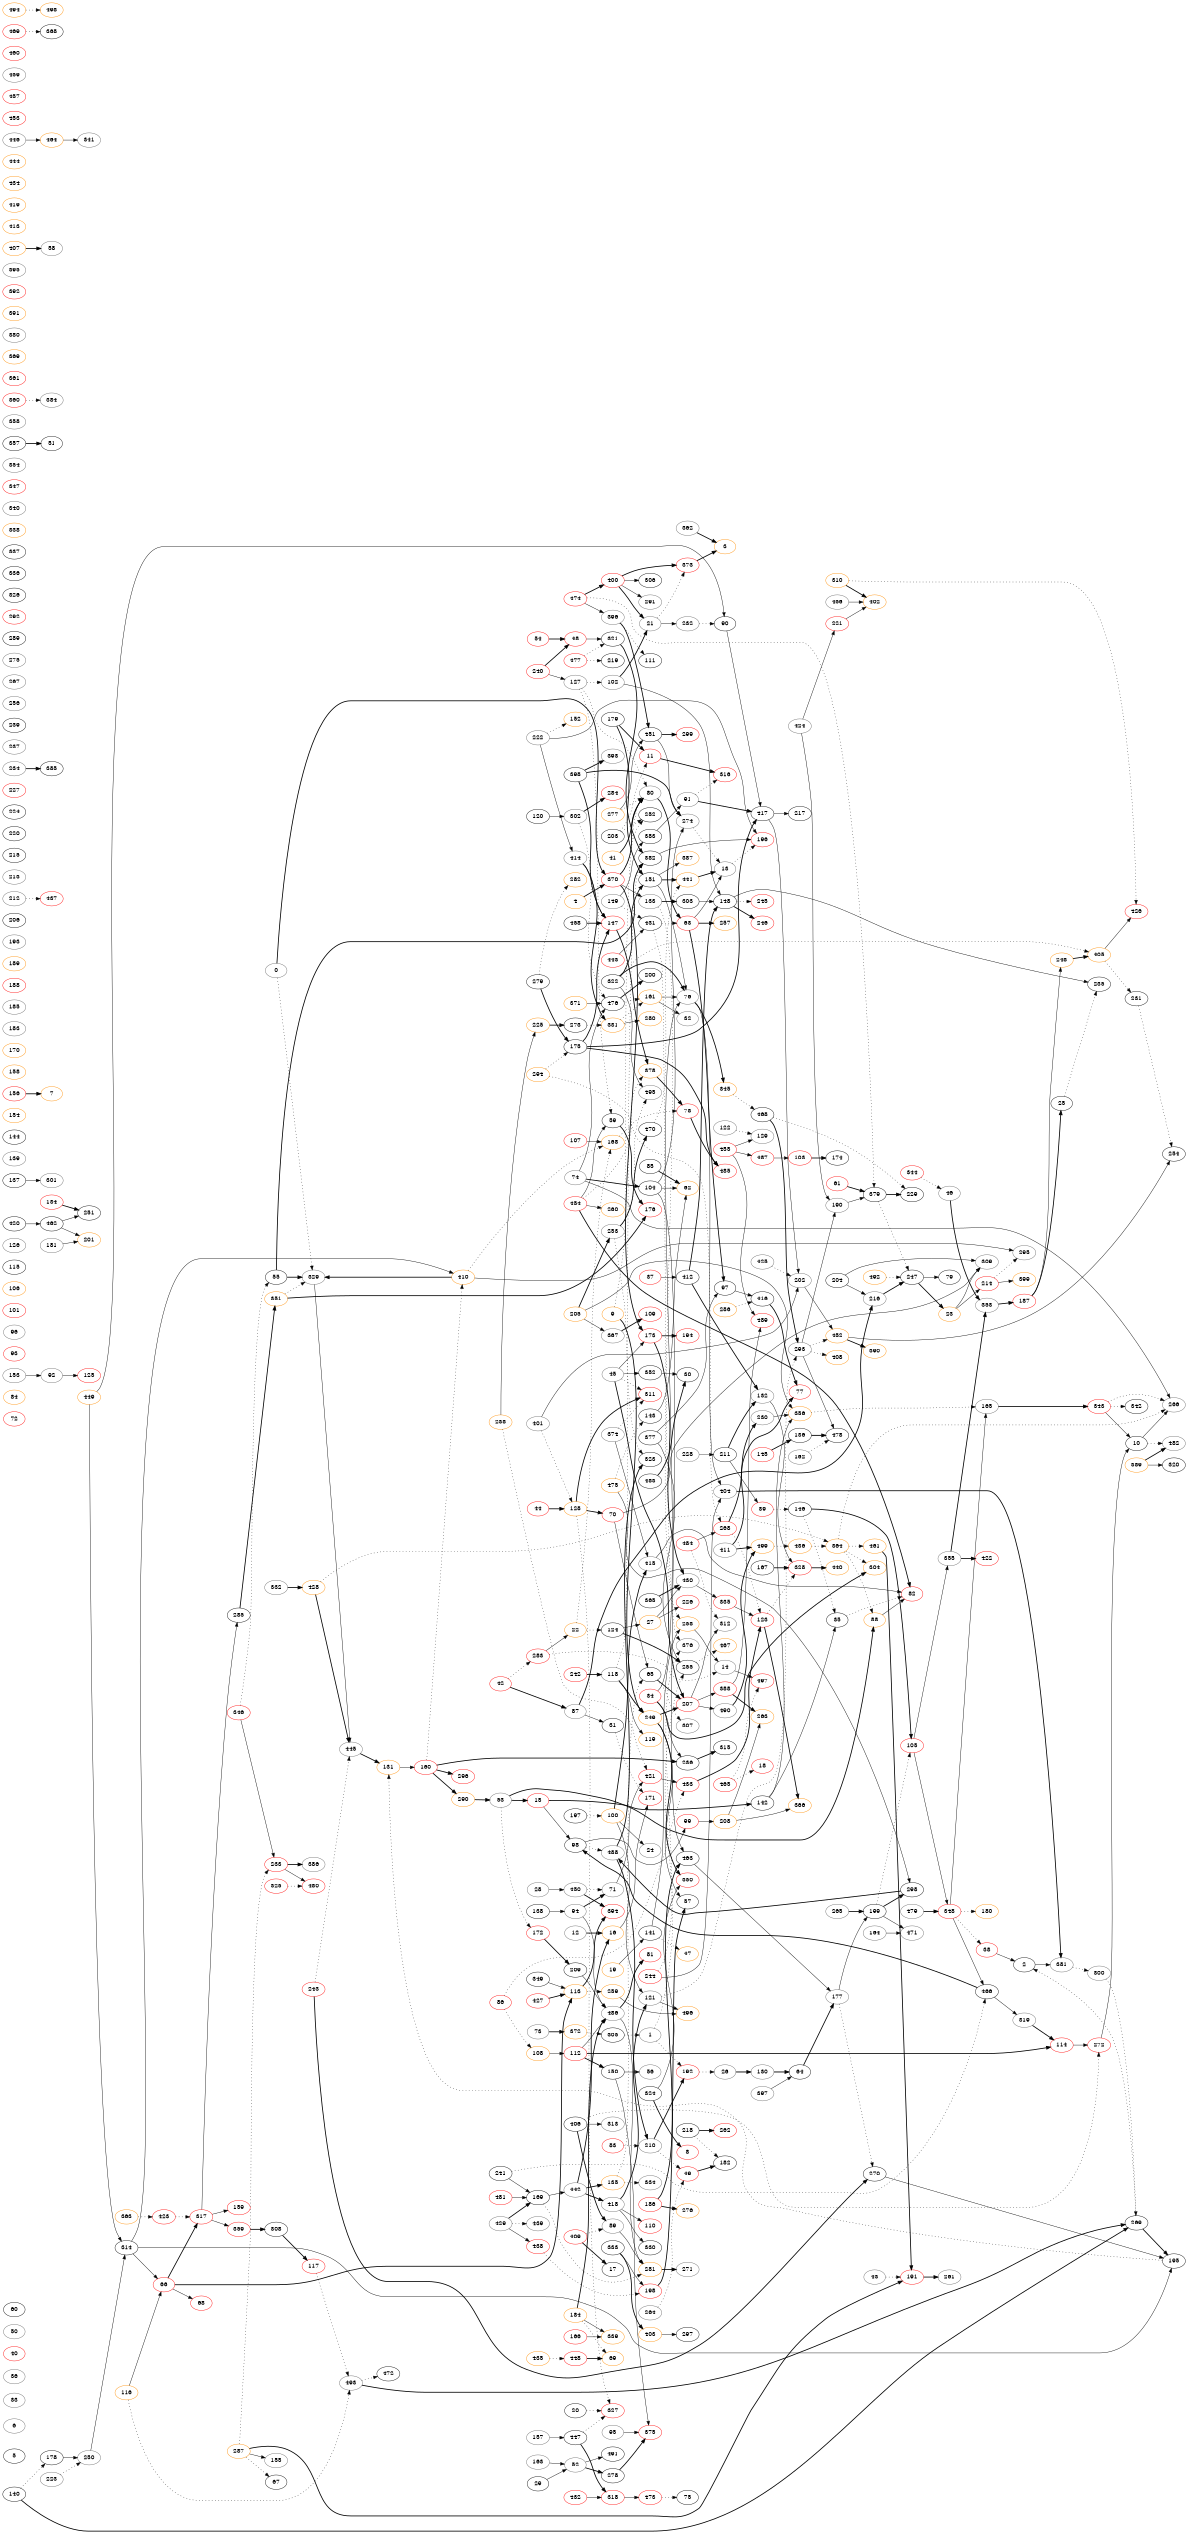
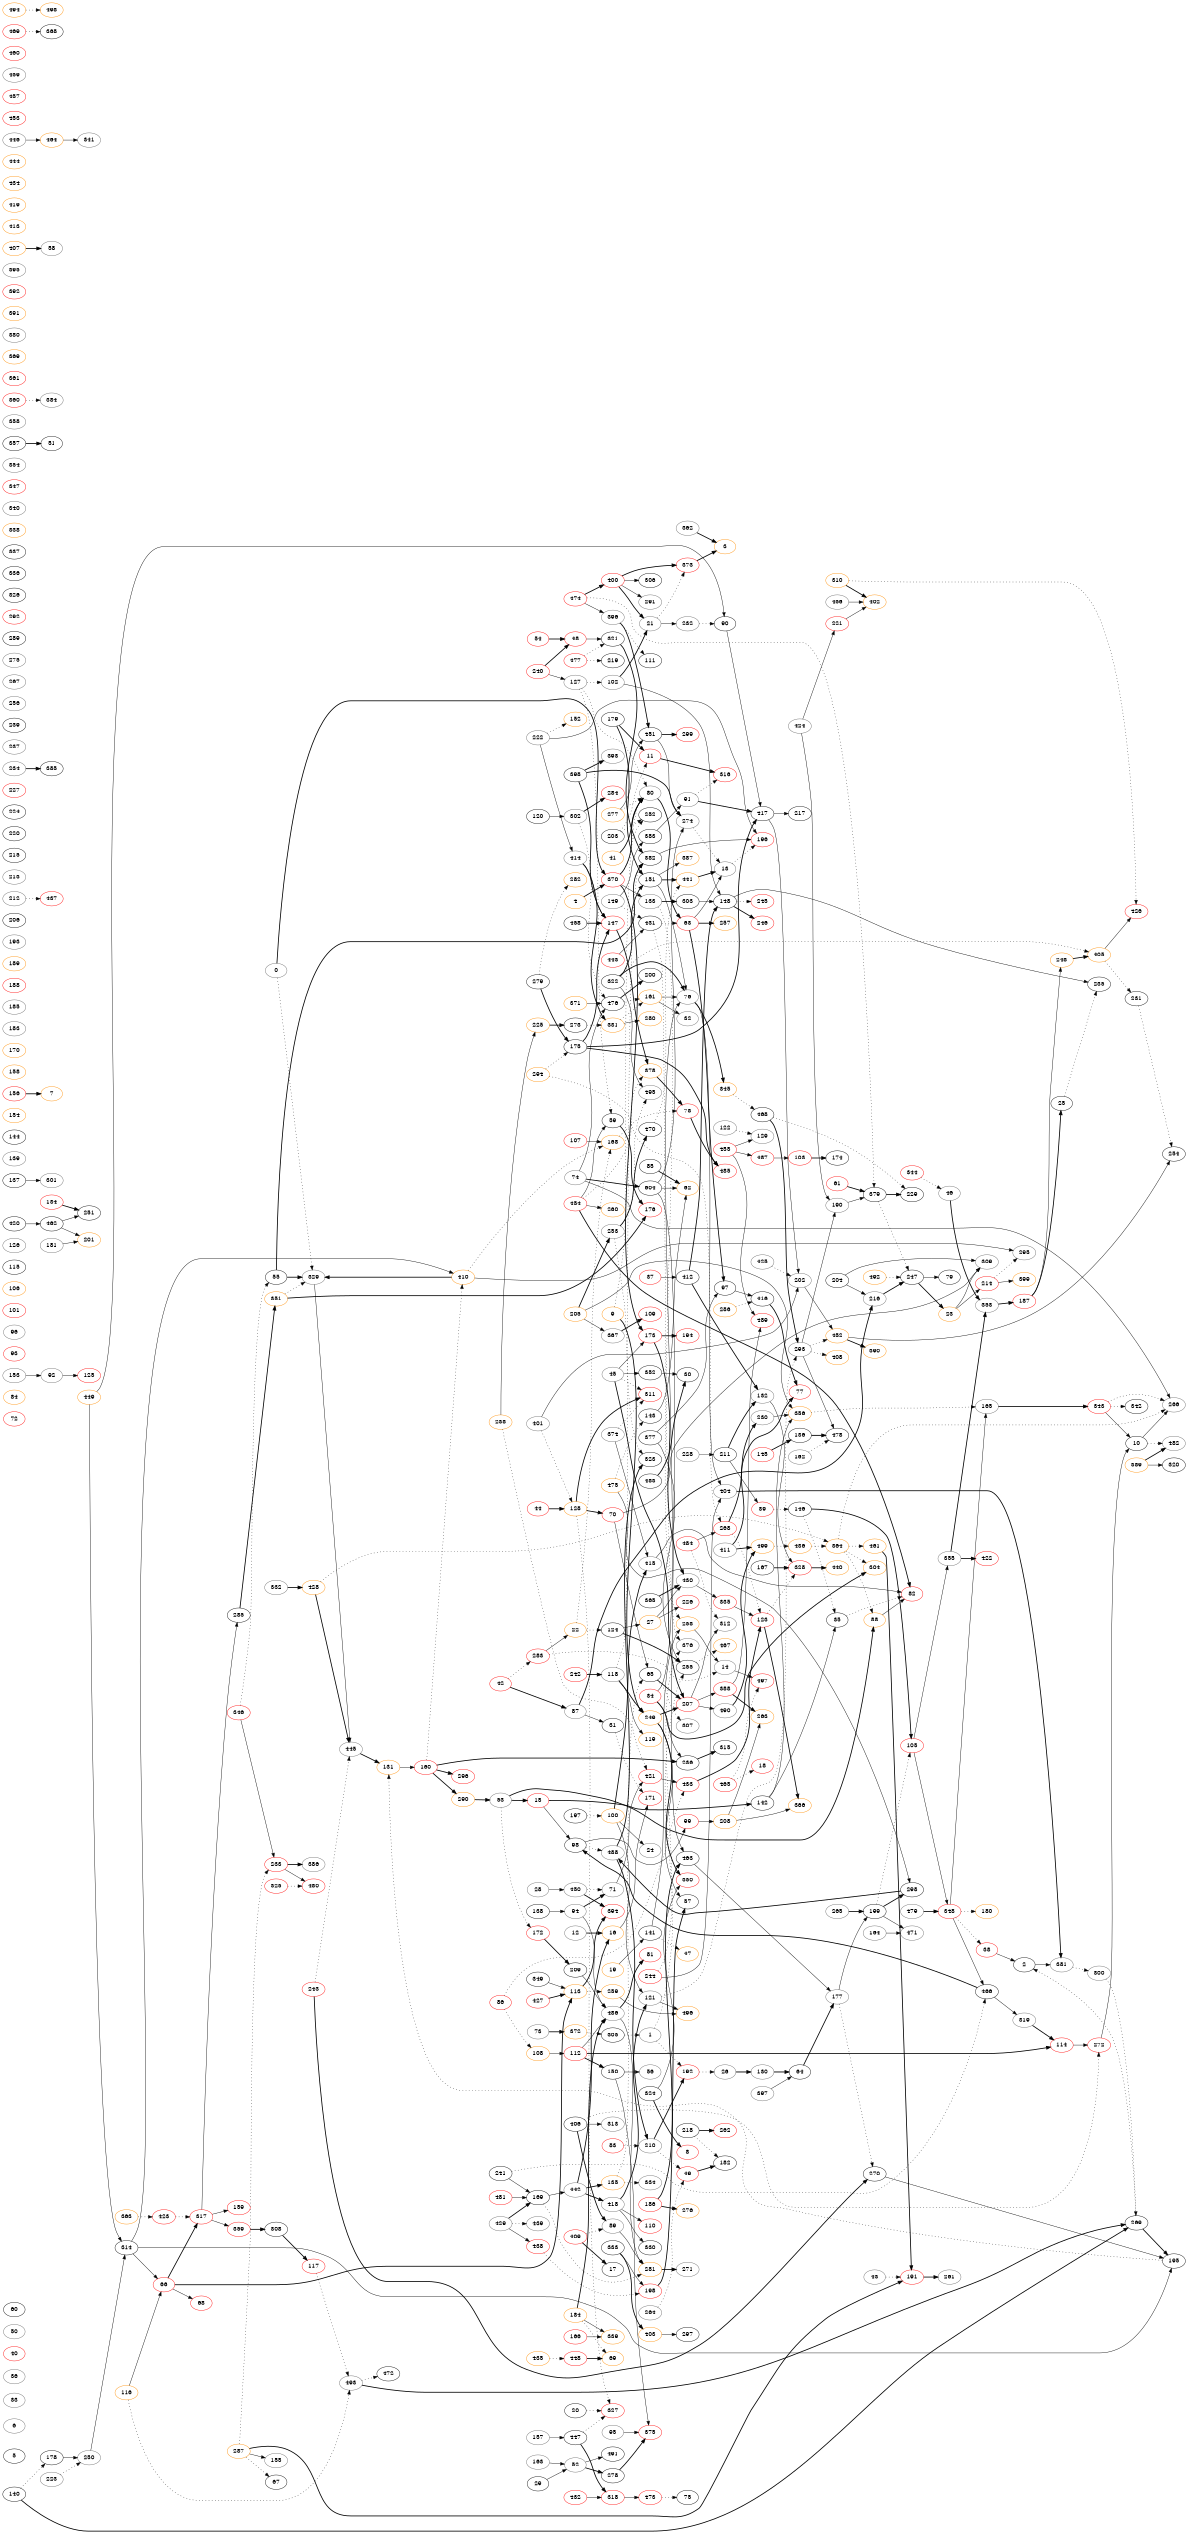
node "104": label "104" -> "604"
